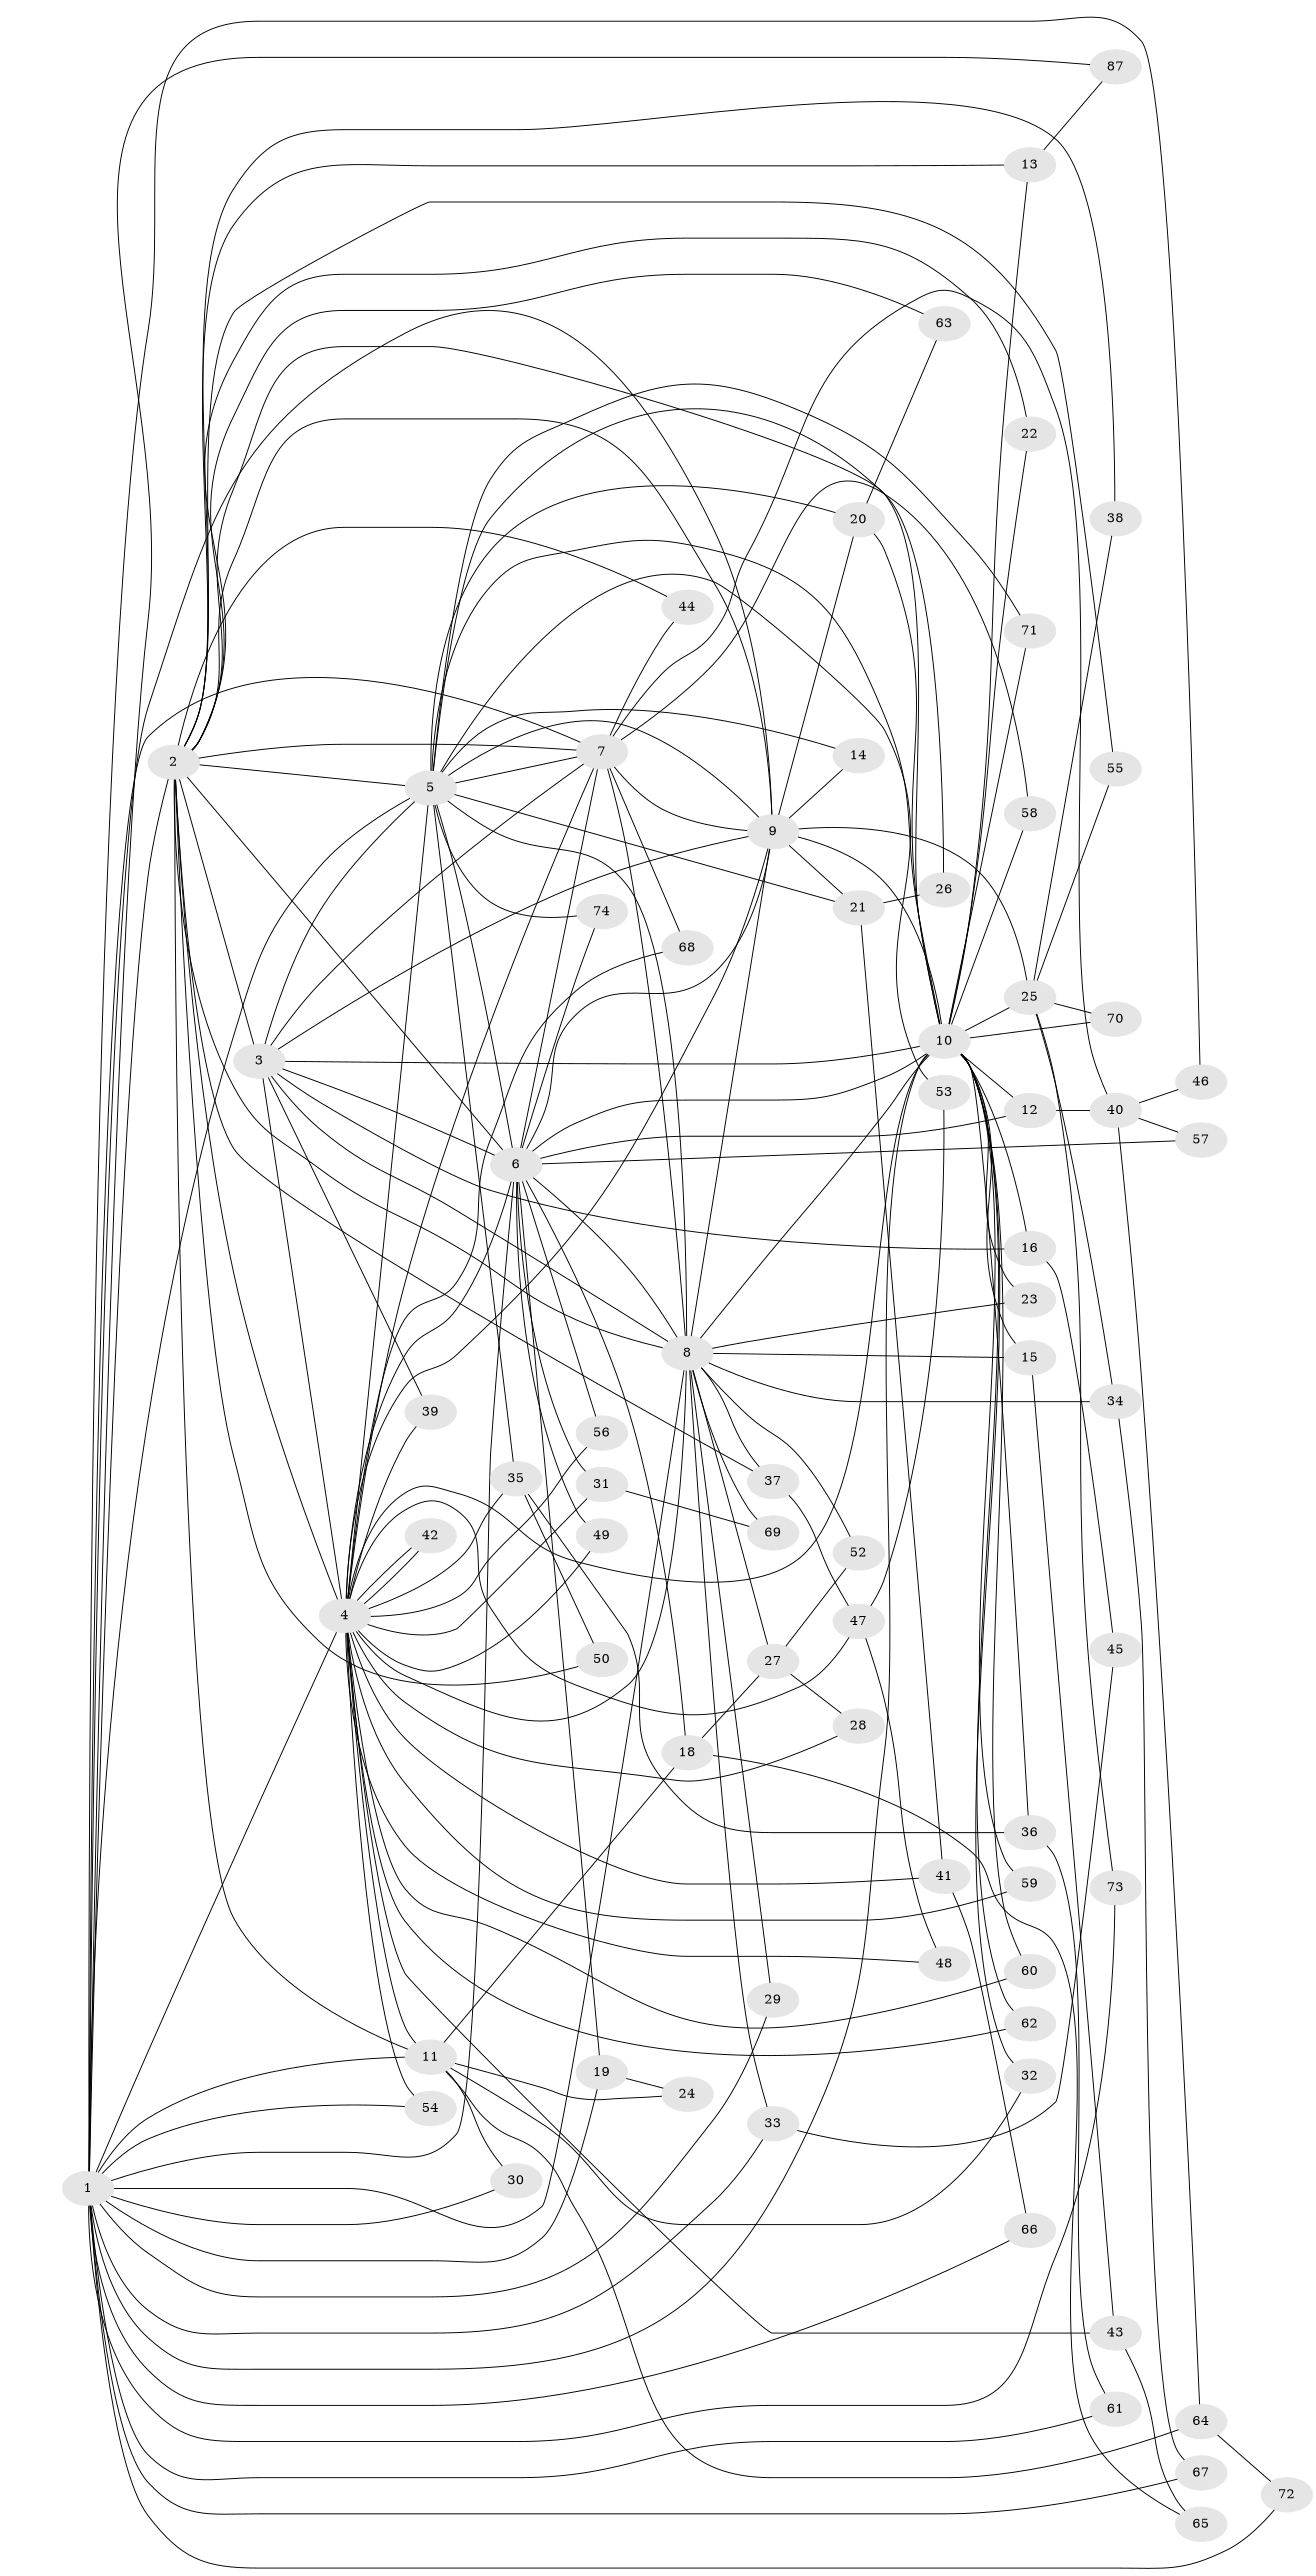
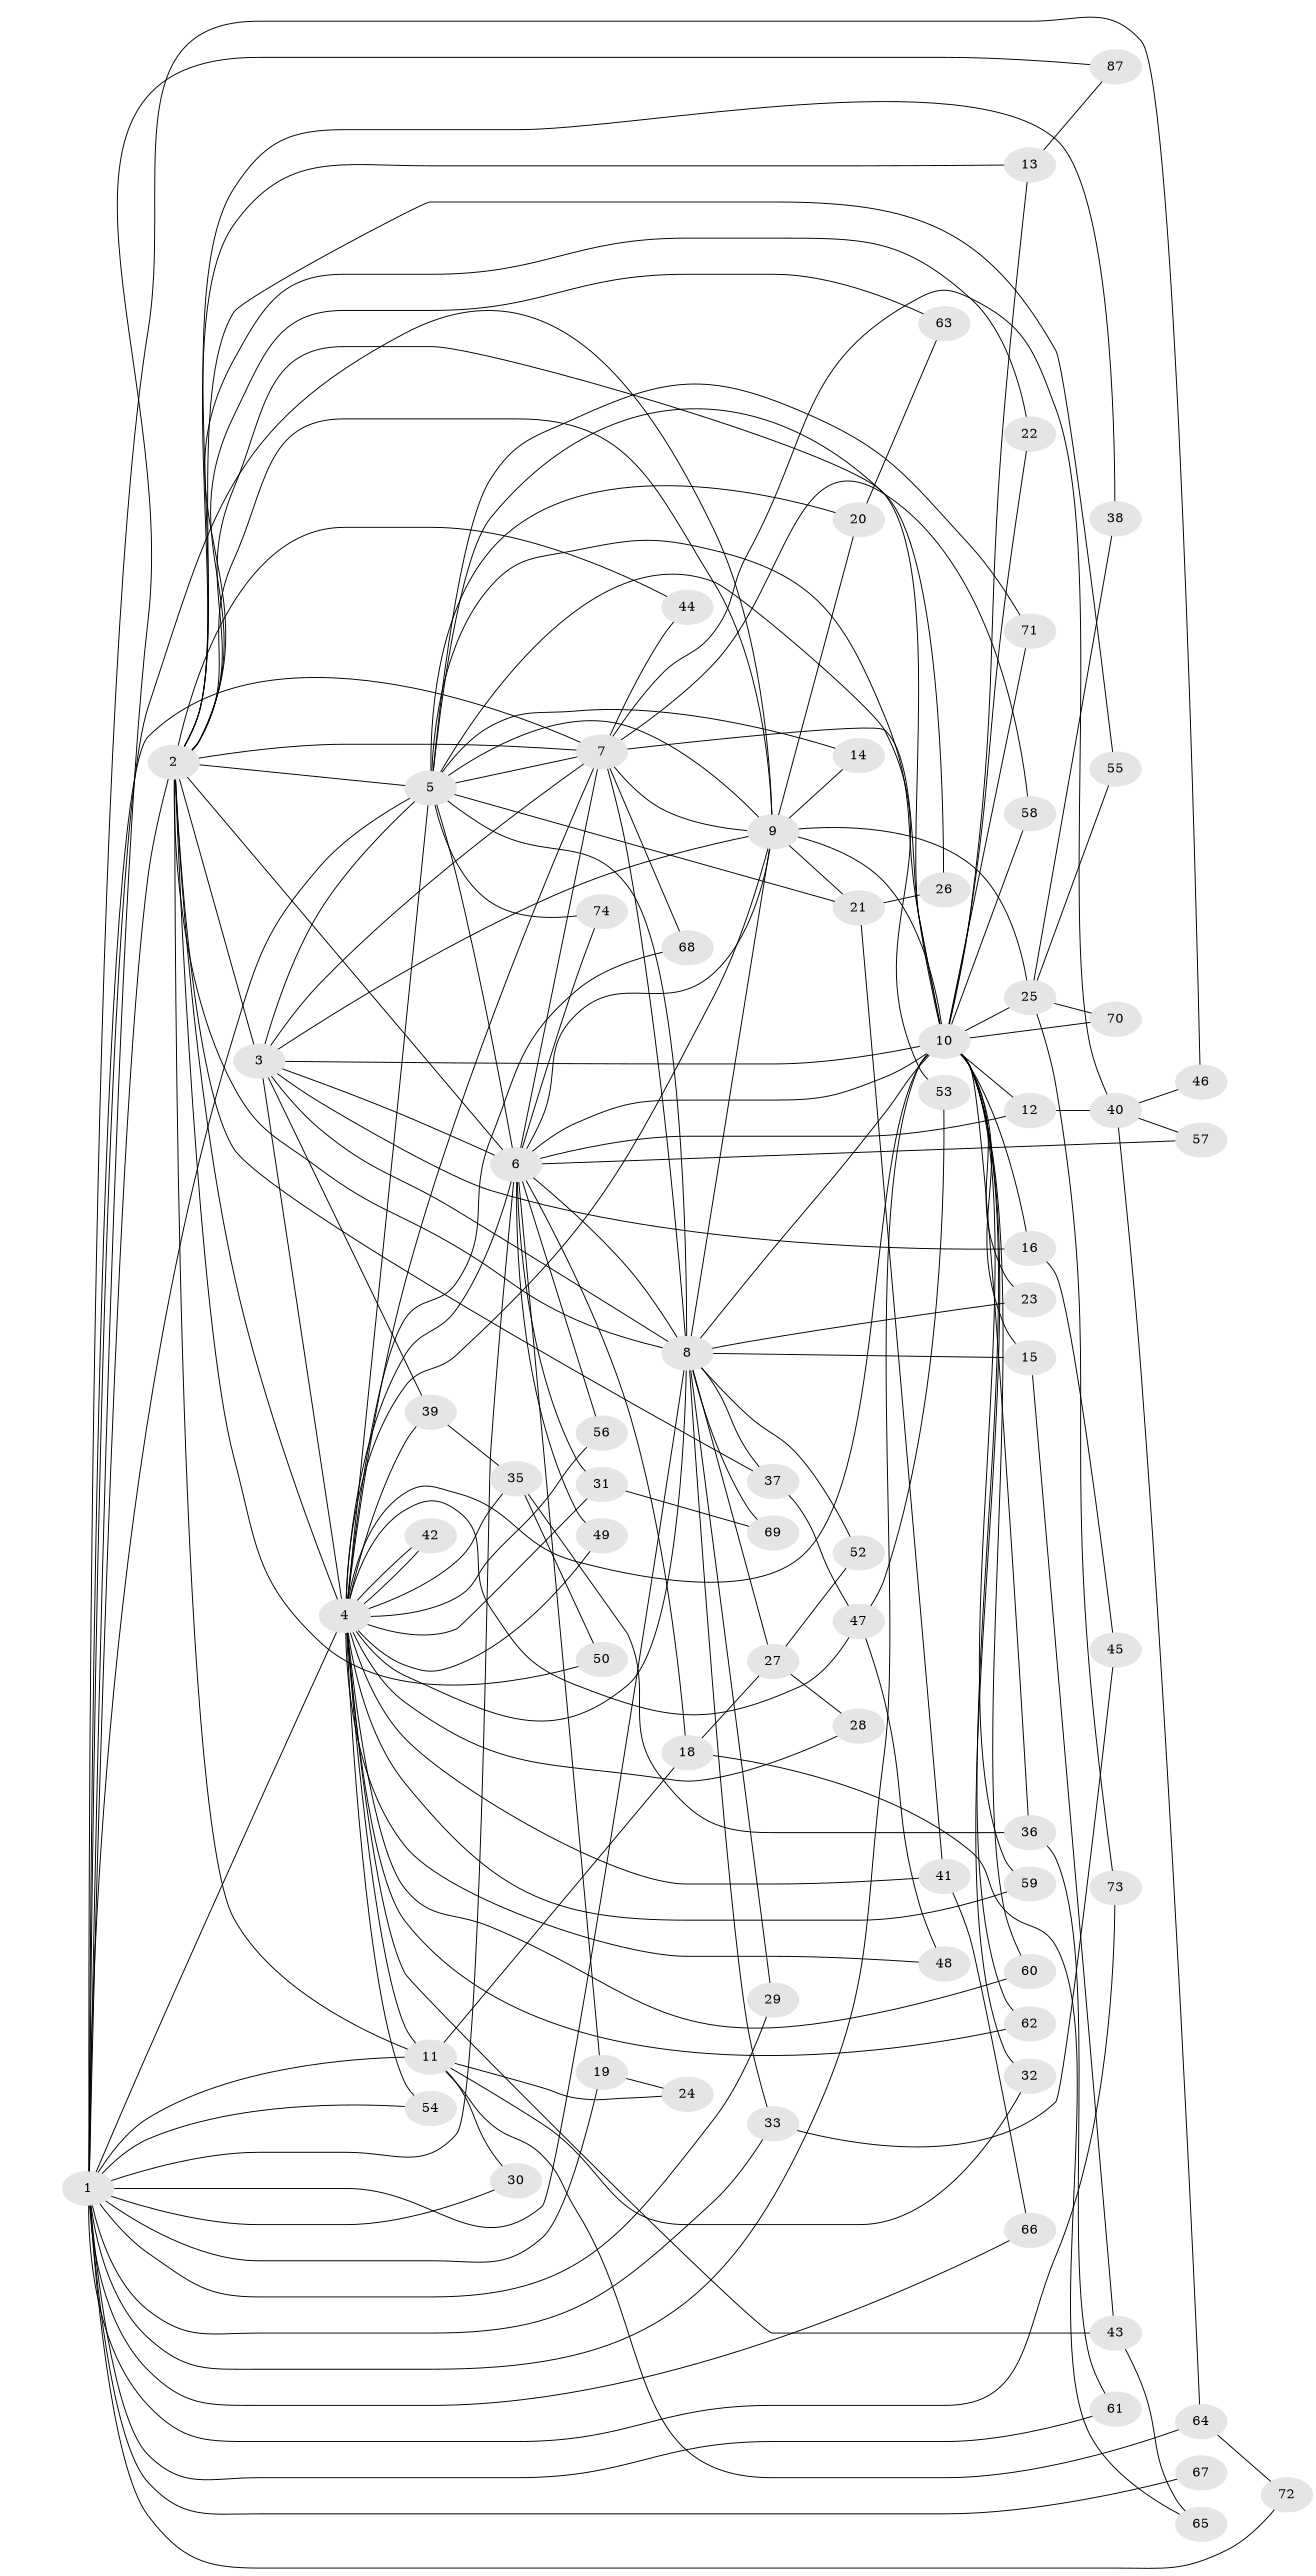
edge "20" -- "10": now "7" -- "10"
edge "5" -- "35": now "39" -- "35"
node "34": removed
